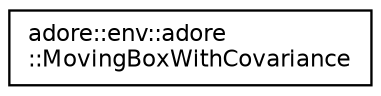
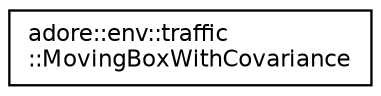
node "adore::env::adore ::MovingBoxWithCovariance": label "adore::env::adore ::MovingBoxWithCovariance" -> "adore::env::traffic ::MovingBoxWithCovariance"
